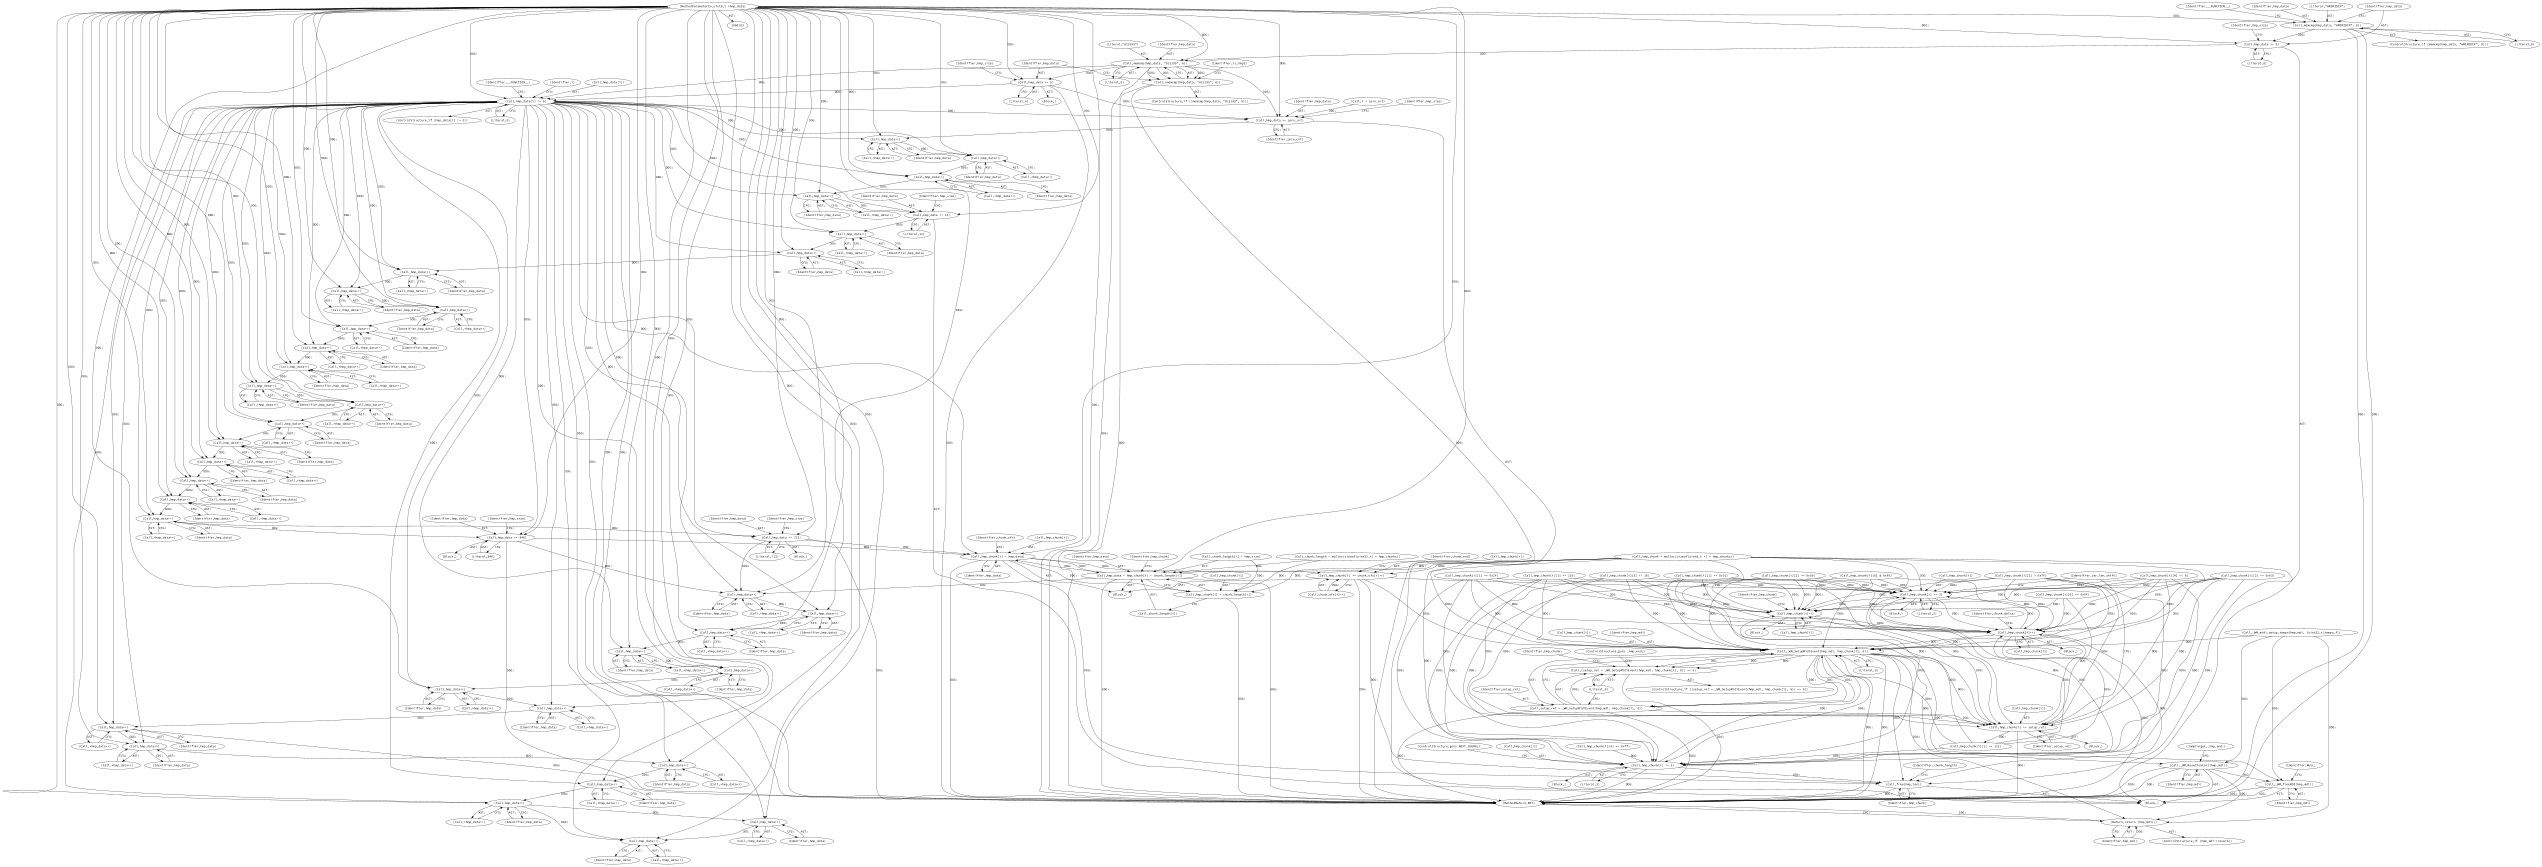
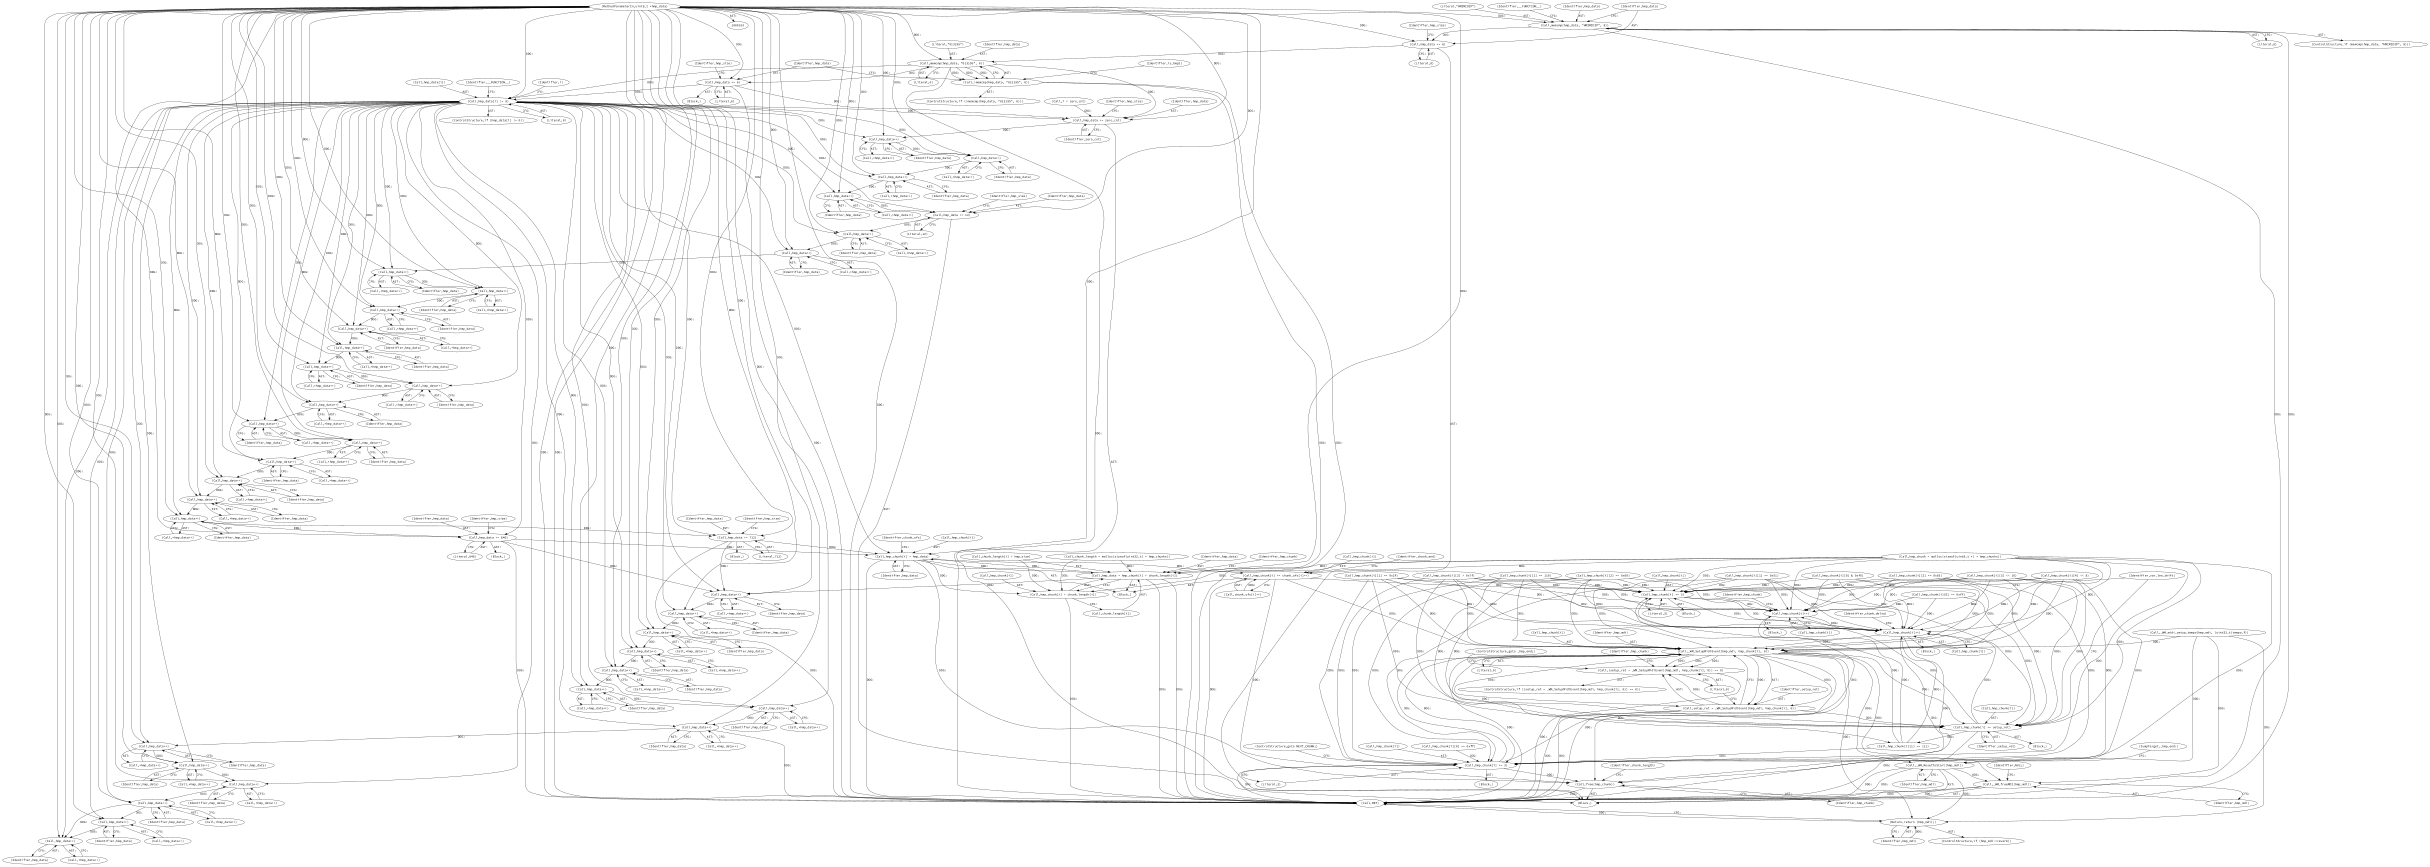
edge "(Call,hmp_chunk[i][1] == 111)" -> "(Call,_WM_SetupMidiEvent(hmp_mdi, hmp_chunk[i], 0))": reversed
node "(Call,free(hmp_len))": label "(Call,free(hmp_len))" -> "(Call,free(hmp_chunk))"
node "(MethodReturn,RET)": label "(MethodReturn,RET)" -> "(Call,RET)"
